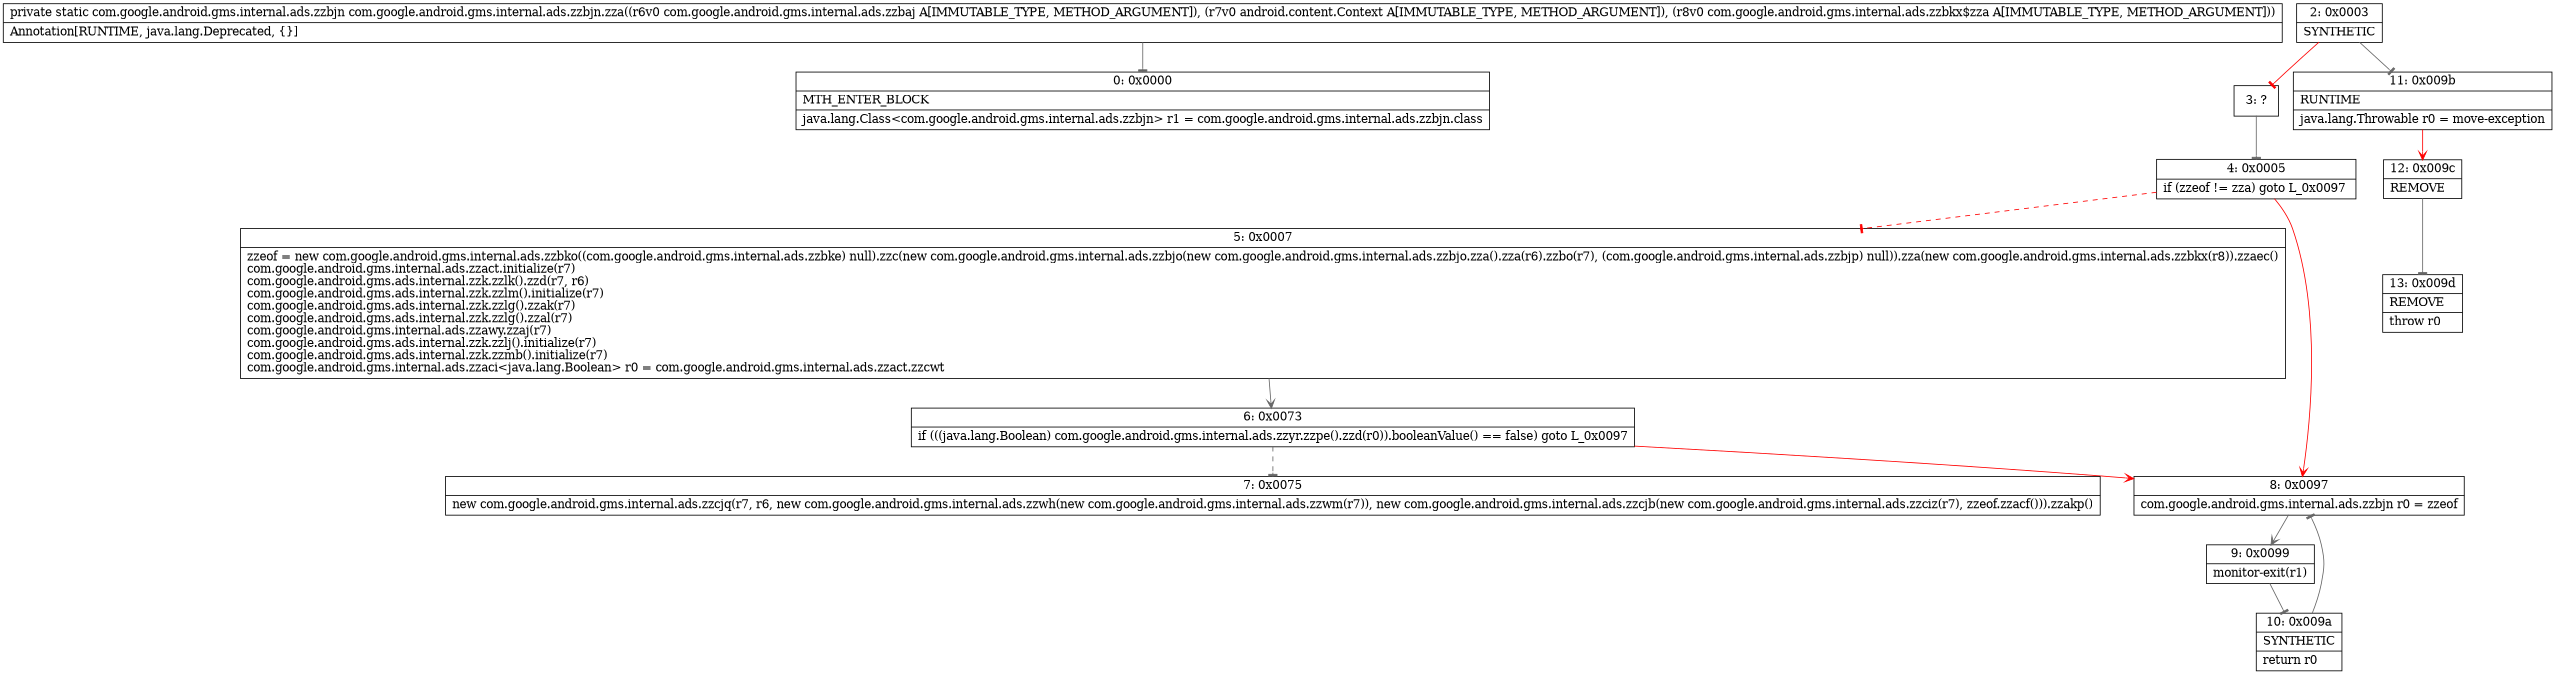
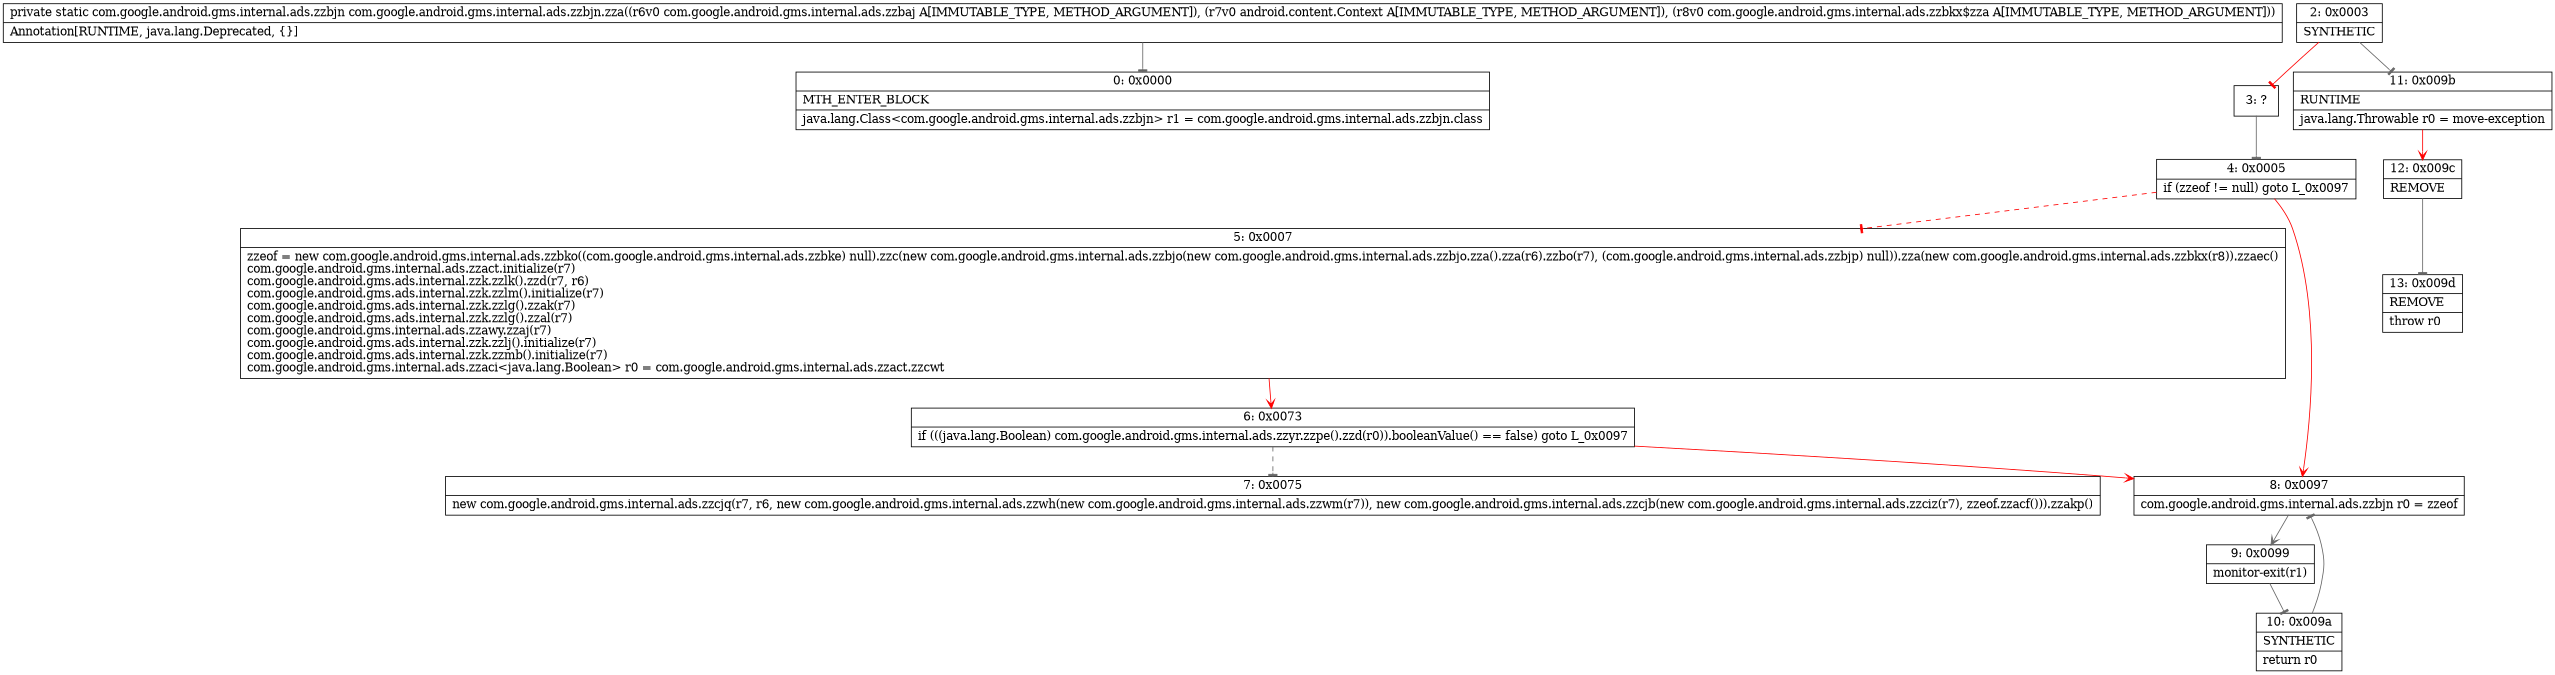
node "4: 0x0005": text "if (zzeof != zza) goto L_0x0097" -> "if (zzeof != null) goto L_0x0097"
edge "5: 0x0007" -> "6: 0x0073": color gray40 -> red
